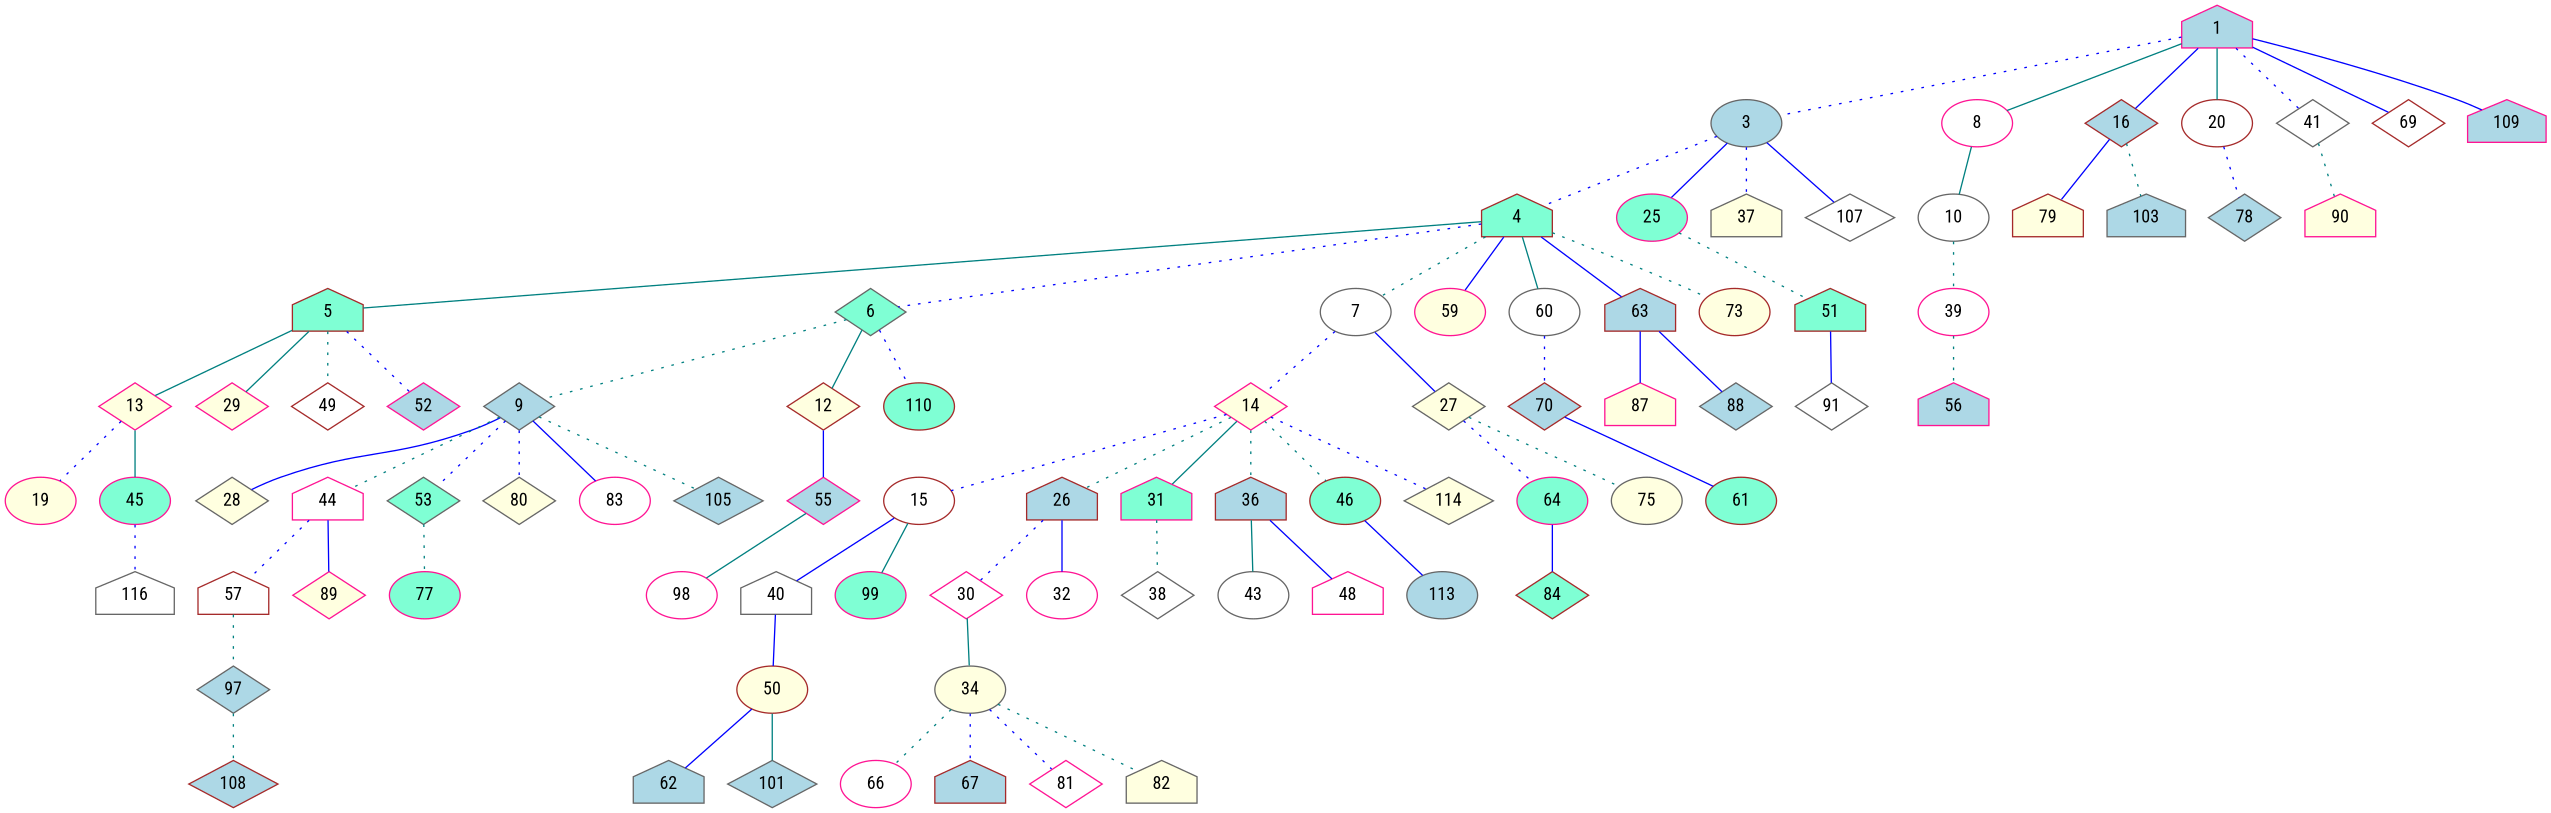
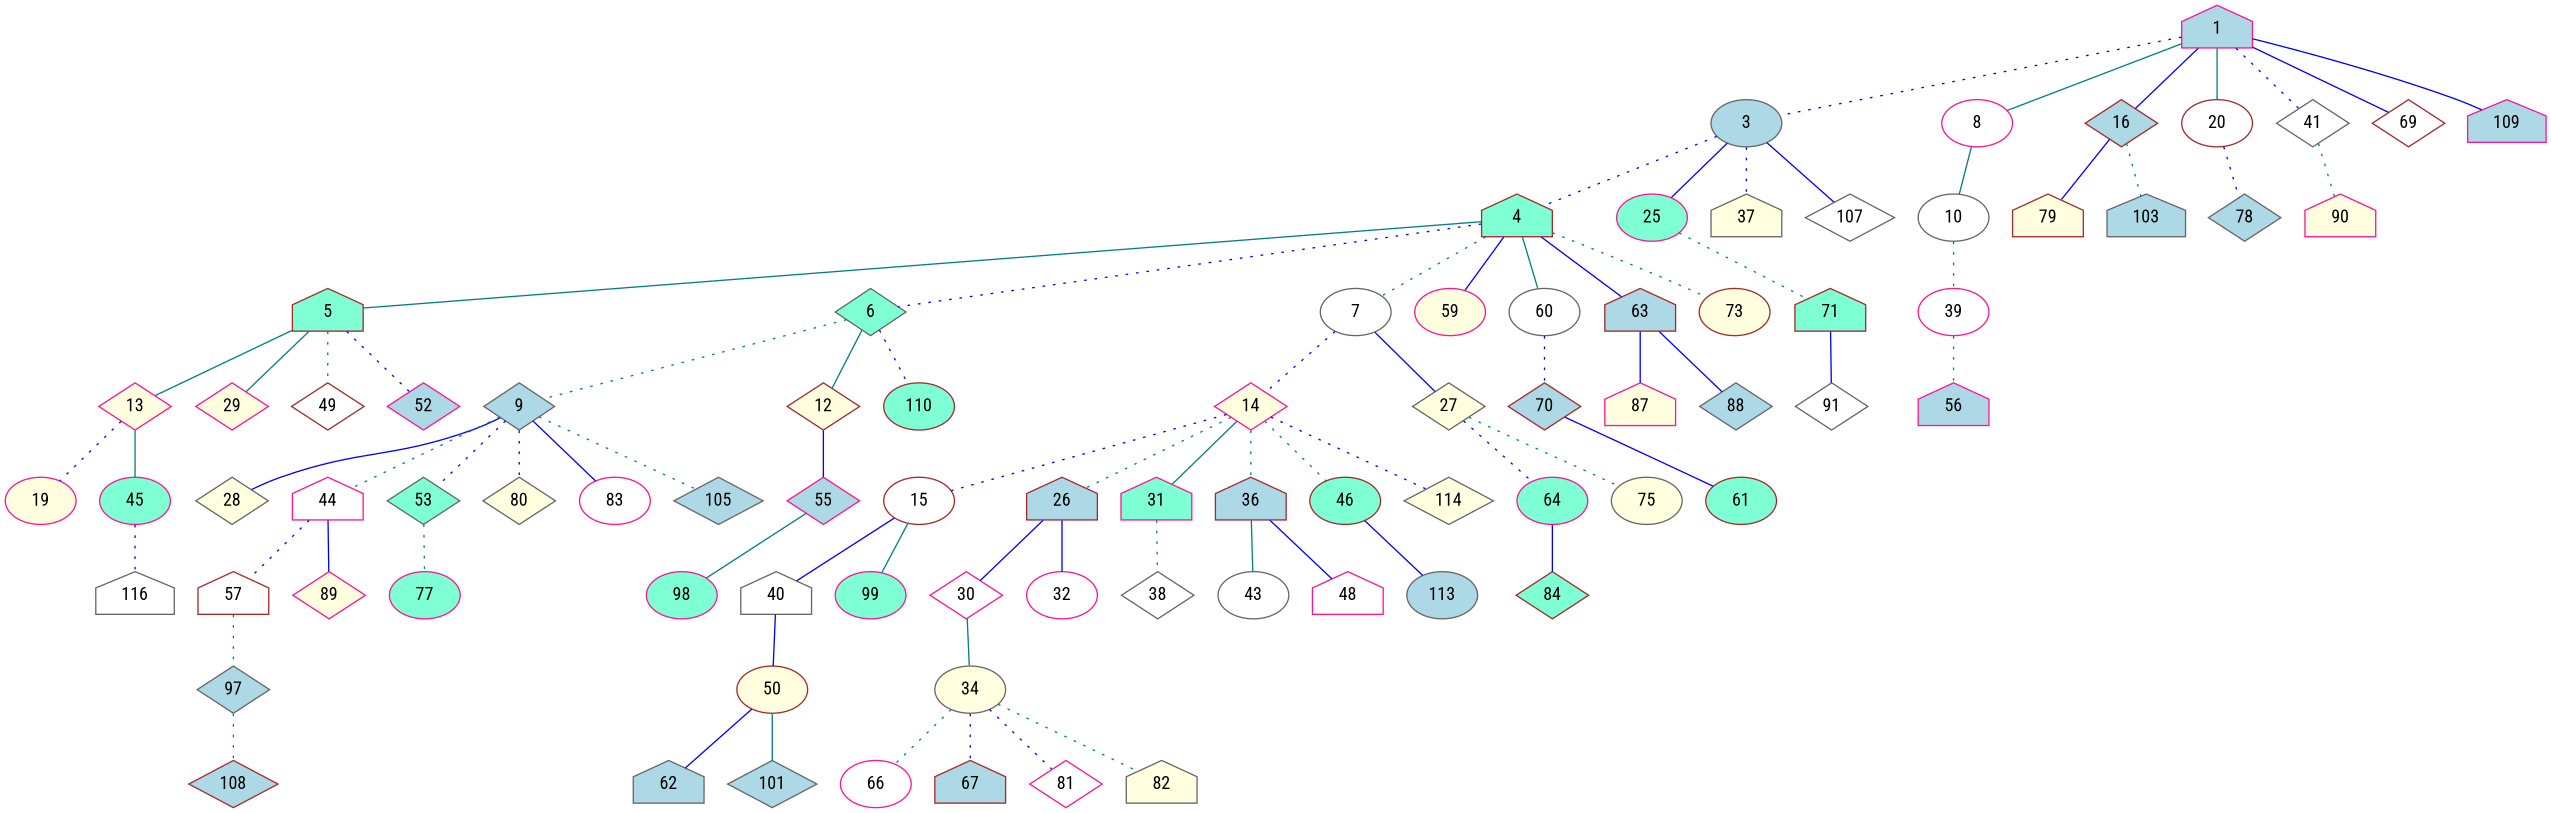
node "51": label "51" -> "71"
edge "26" -- "30": style dotted -> solid
node "98": fillcolor white -> aquamarine
